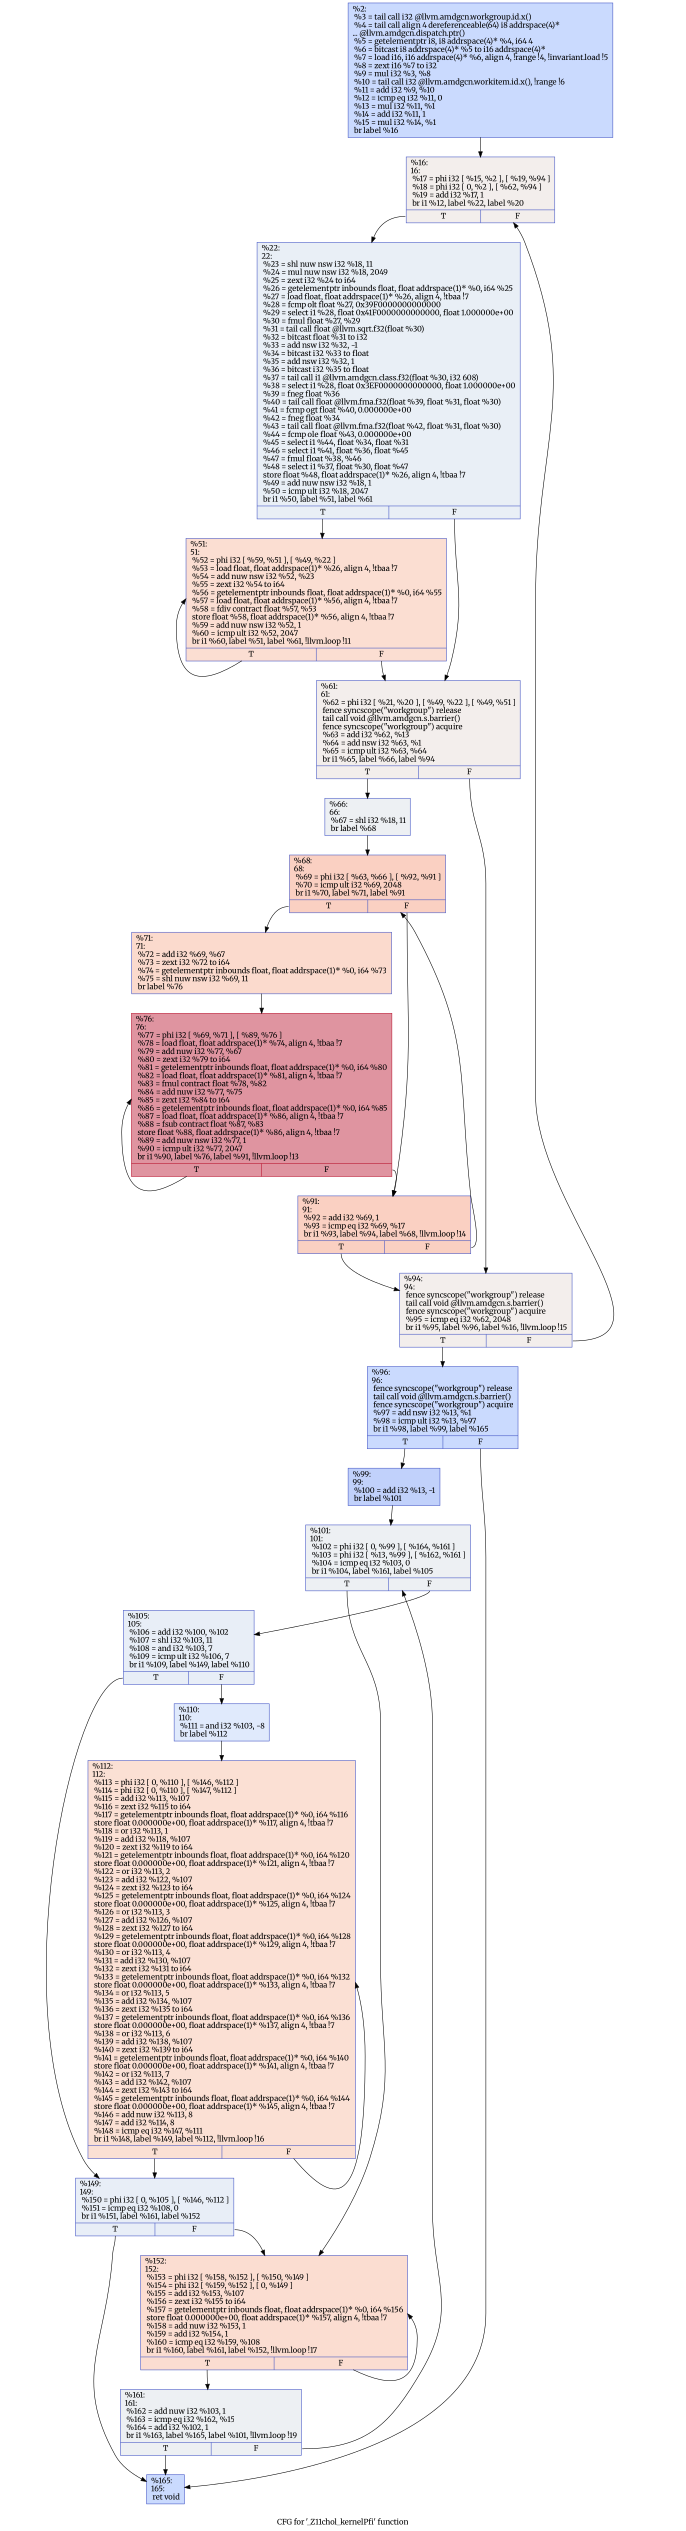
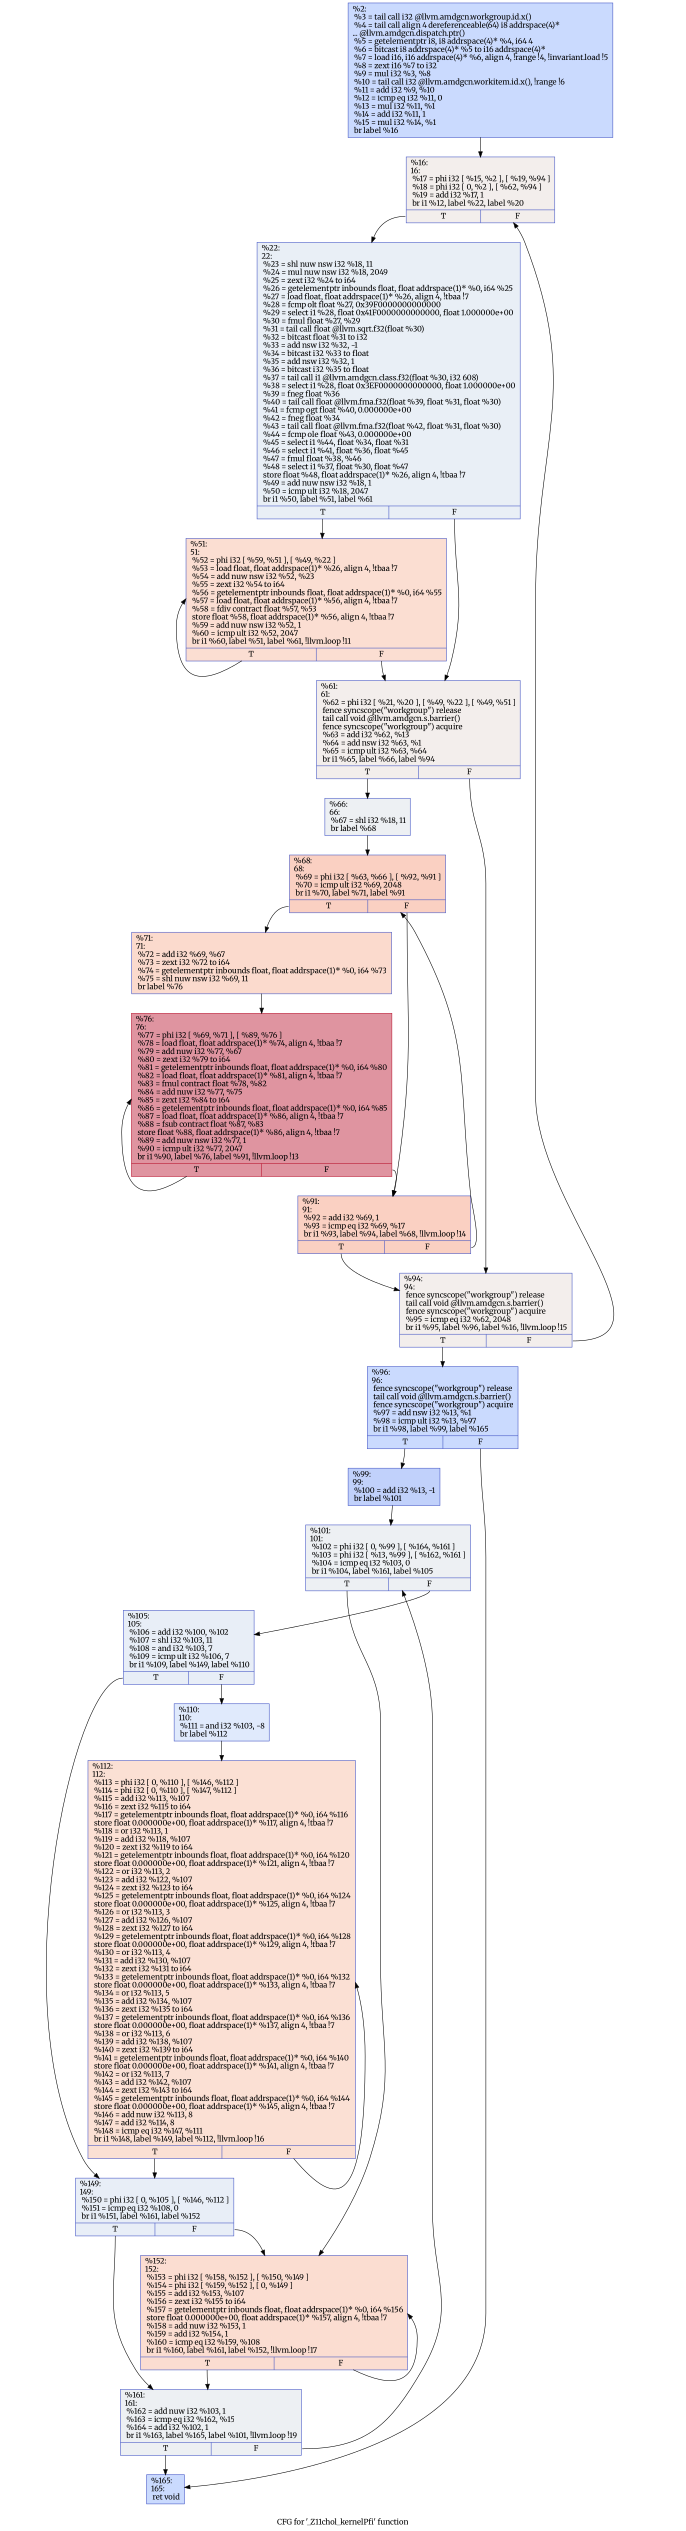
edge "%149:" -> "%165:": now "%149:" -> "%161:"
